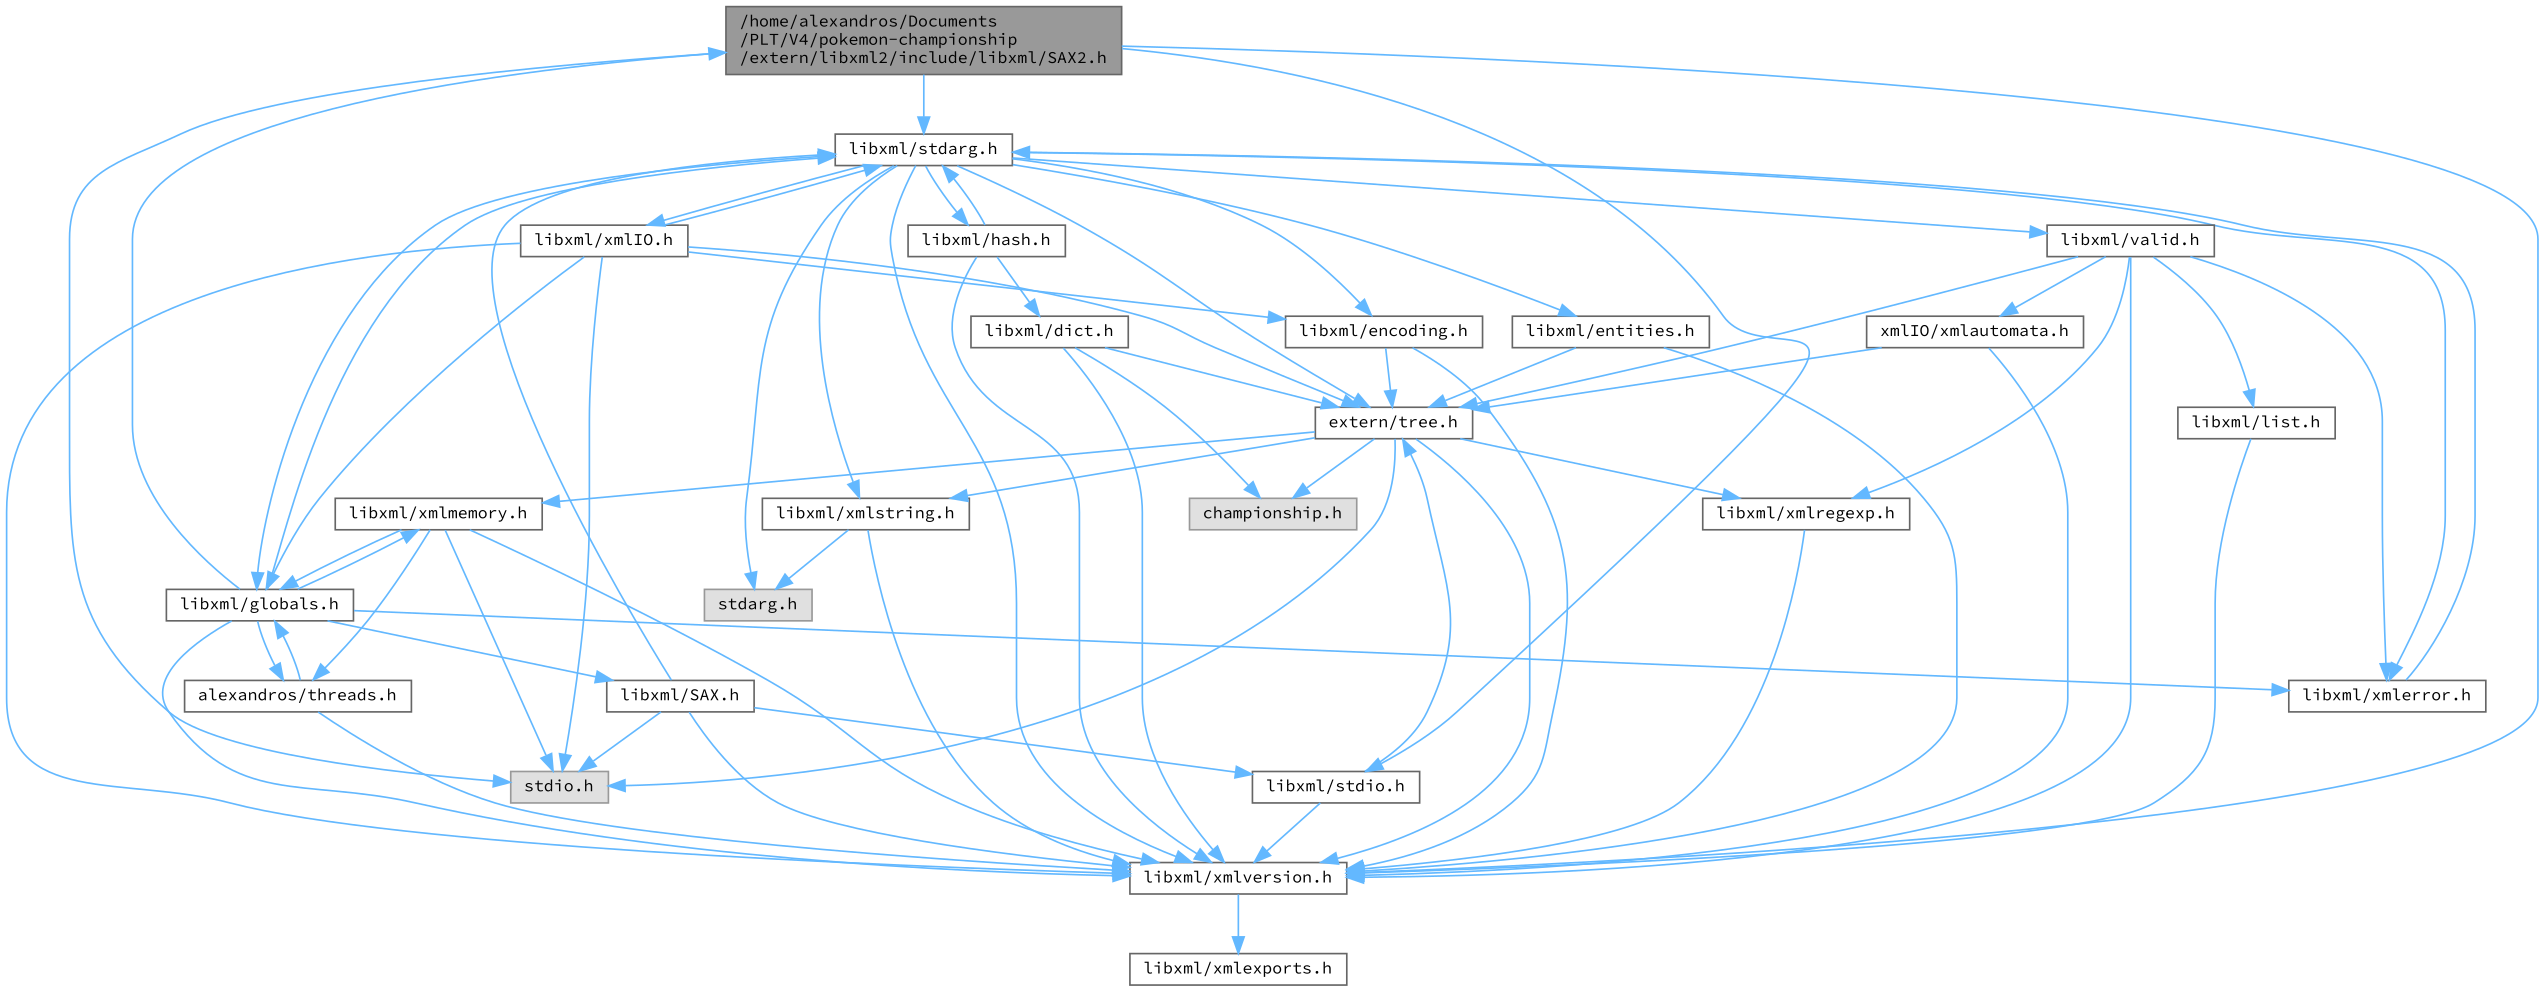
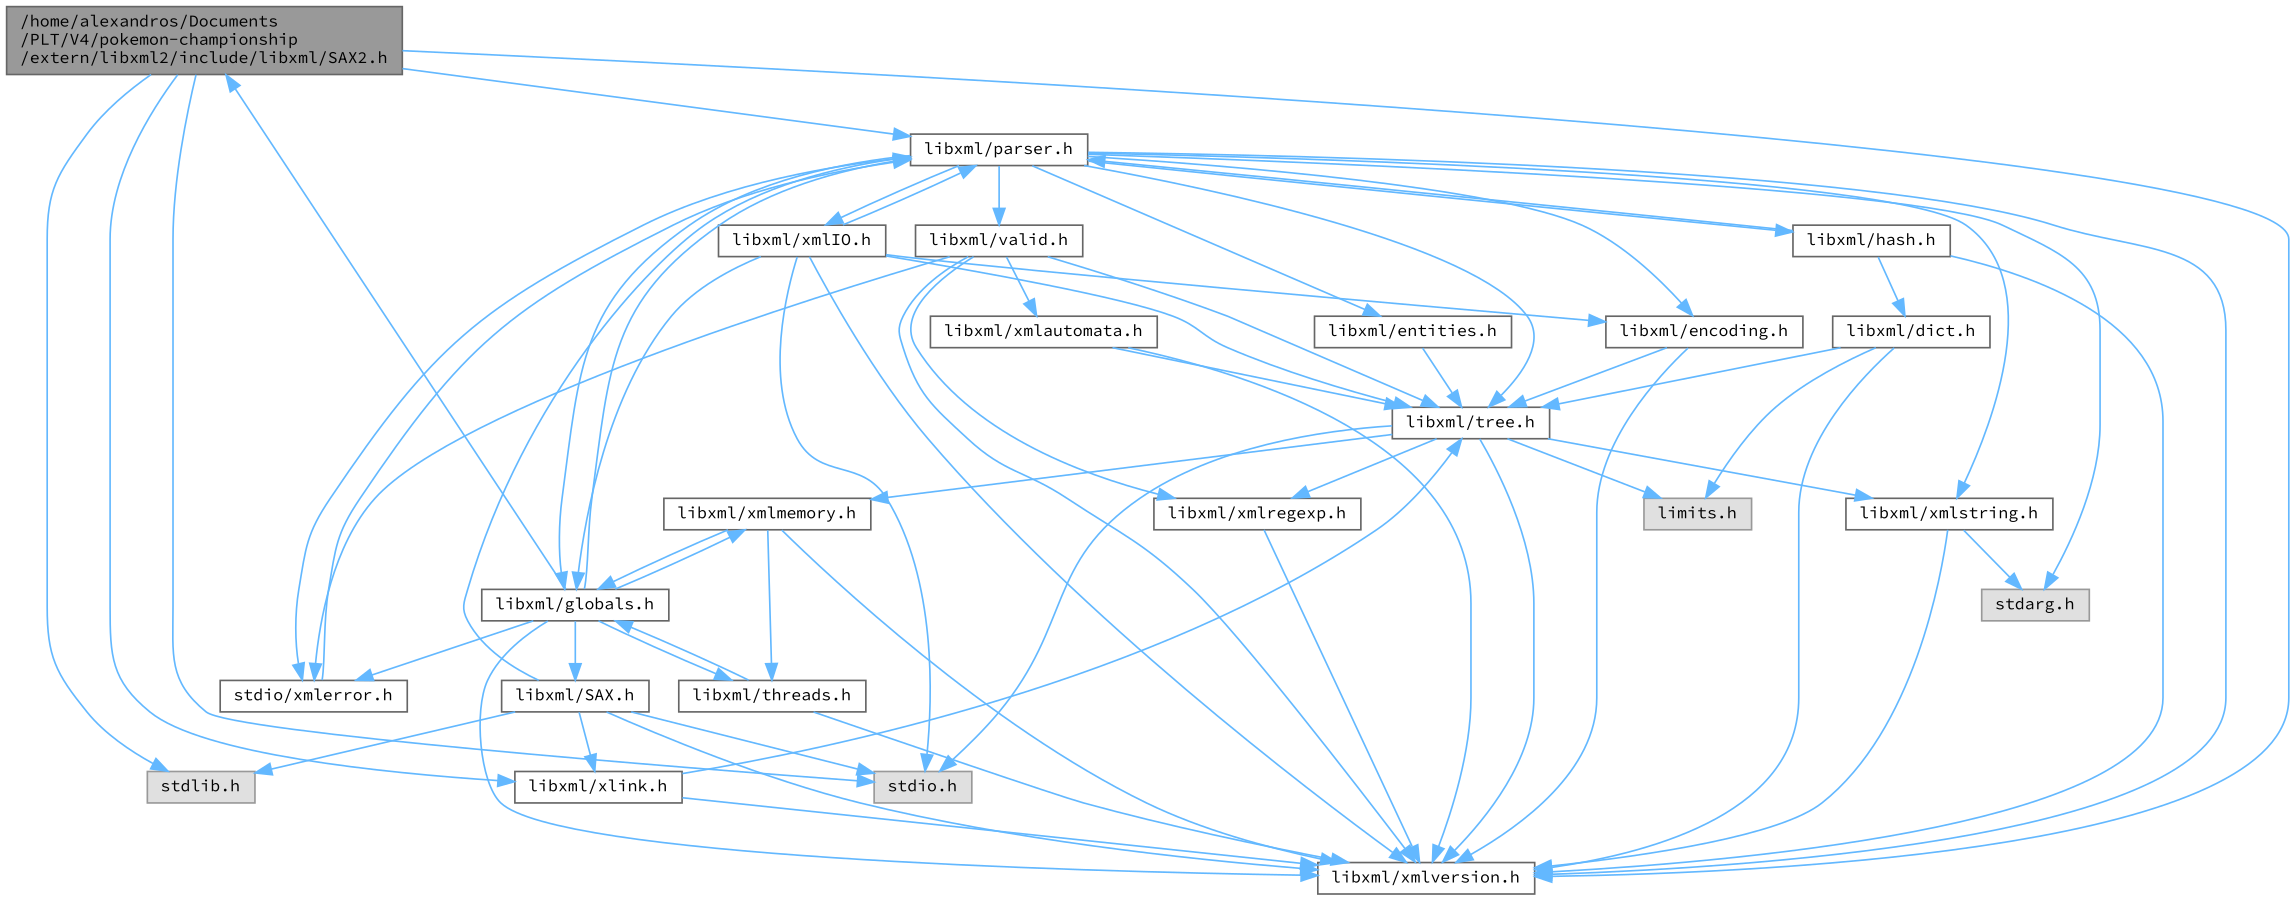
node "libxml/stdarg.h": label "libxml/stdarg.h" -> "libxml/parser.h"
node "xmlIO/xmlautomata.h": label "xmlIO/xmlautomata.h" -> "libxml/xmlautomata.h"
node "extern/tree.h": label "extern/tree.h" -> "libxml/tree.h"
node "libxml/list.h": removed
node "championship.h": label "championship.h" -> "limits.h"
edge "libxml/xmlmemory.h" -> "stdio.h": removed
node "alexandros/threads.h": label "alexandros/threads.h" -> "libxml/threads.h"
node "libxml/xmlerror.h": label "libxml/xmlerror.h" -> "stdio/xmlerror.h"
edge "libxml/entities.h" -> "libxml/xmlversion.h": removed
node "stdlib.h": added
node "libxml/stdio.h": label "libxml/stdio.h" -> "libxml/xlink.h"
node "libxml/xmlexports.h": removed
